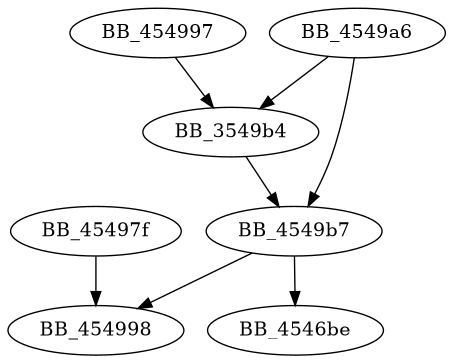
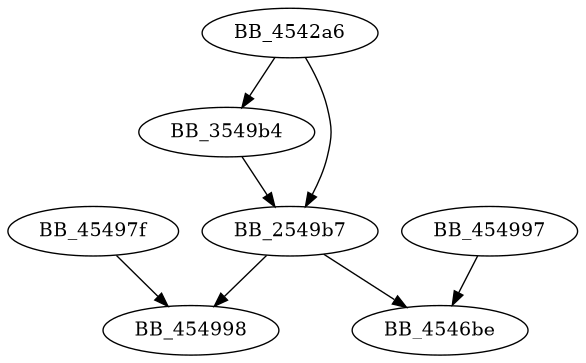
node "BB_4549a6": label "BB_4549a6" -> "BB_4542a6"
edge "BB_454997" -> "BB_3549b4": now "BB_454997" -> "BB_4546be"
node "BB_4549b7": label "BB_4549b7" -> "BB_2549b7"
